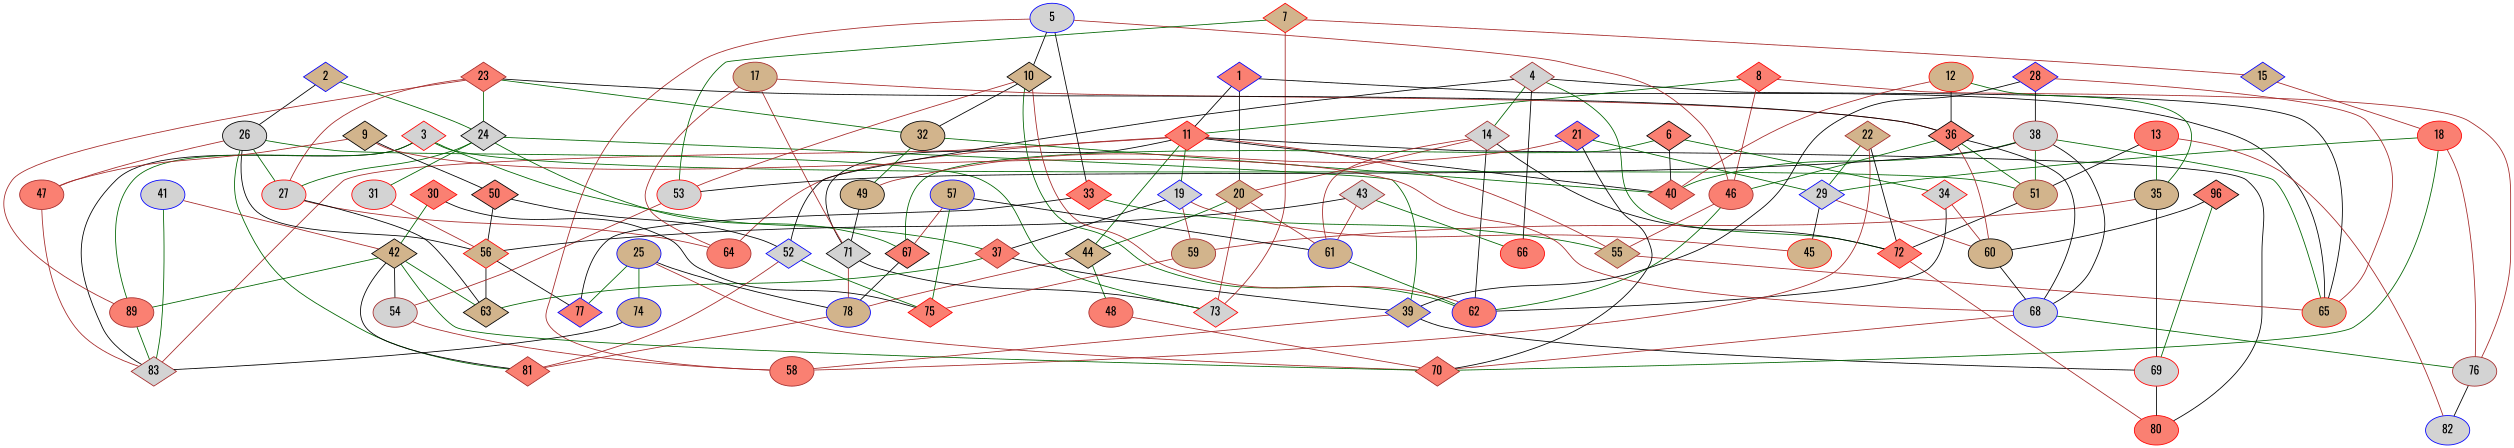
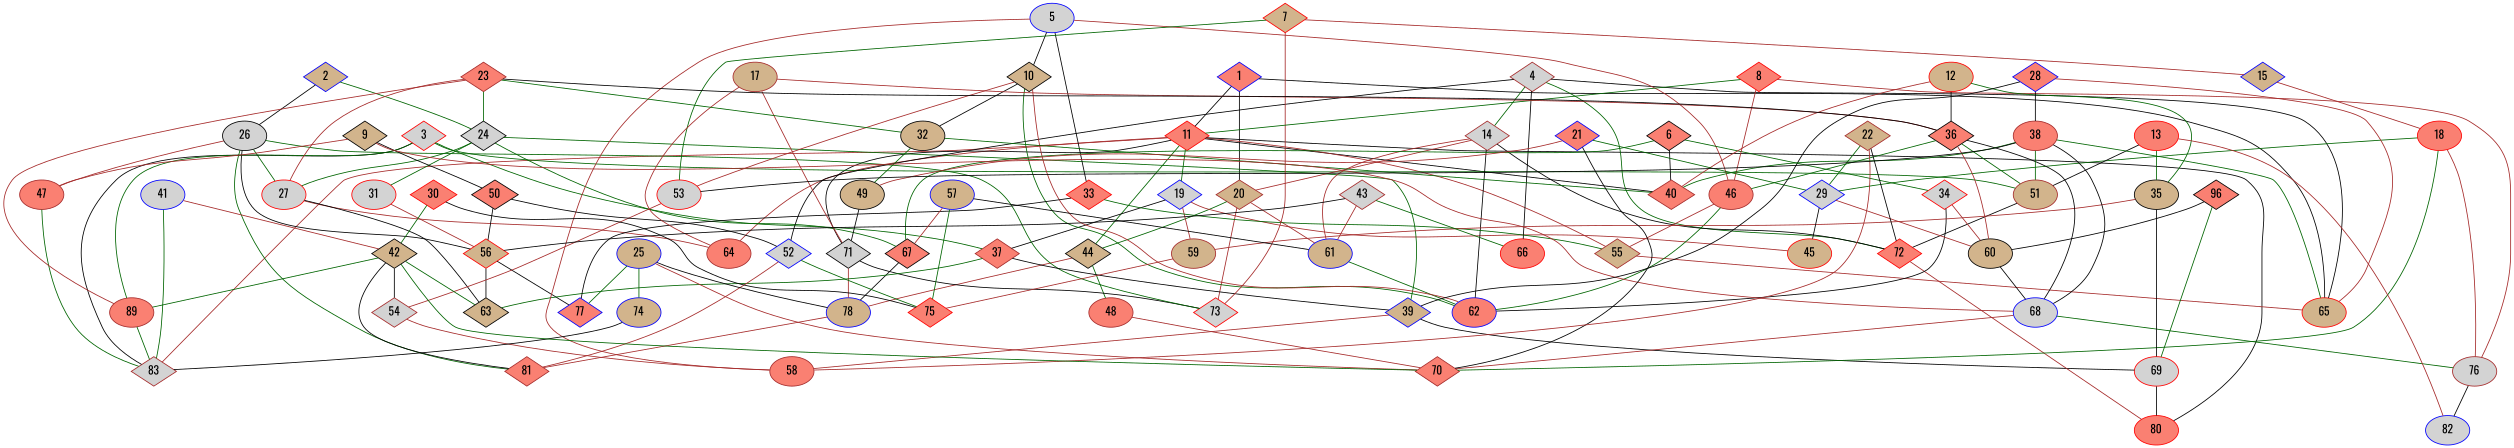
node "38": fillcolor lightgrey -> salmon
edge "47" -- "83": color brown -> darkgreen
node "54": shape ellipse -> diamond
